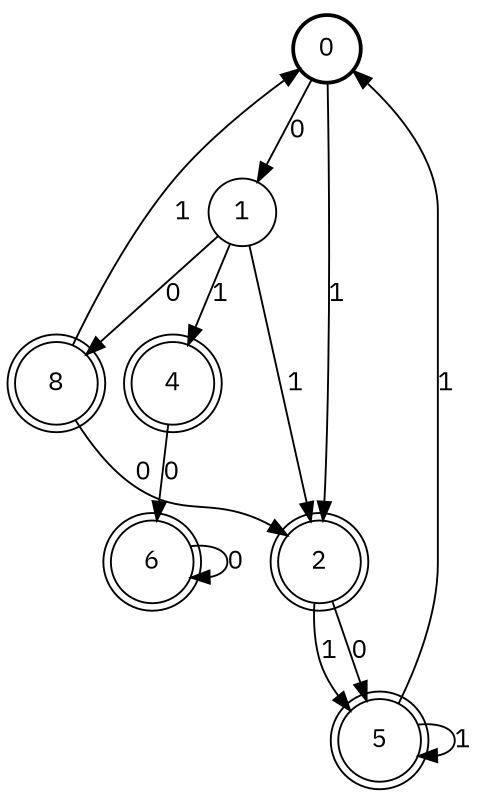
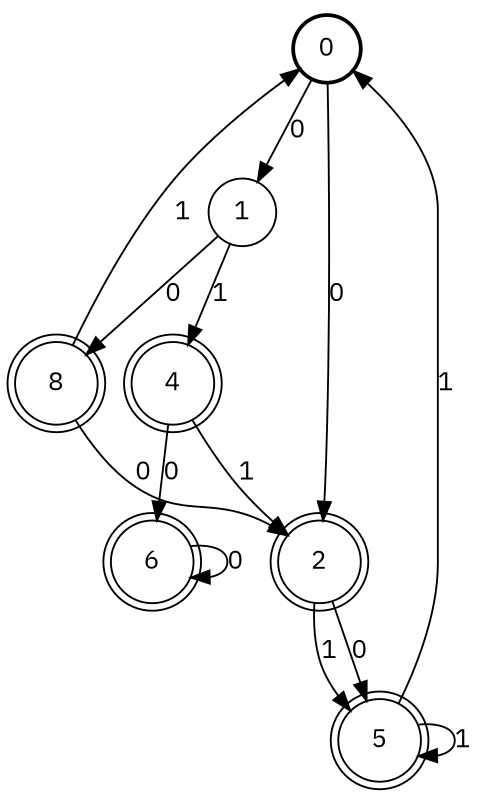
edge "0" -> "2": label "1" -> "0"
edge "1" -> "2": now "4" -> "2"
